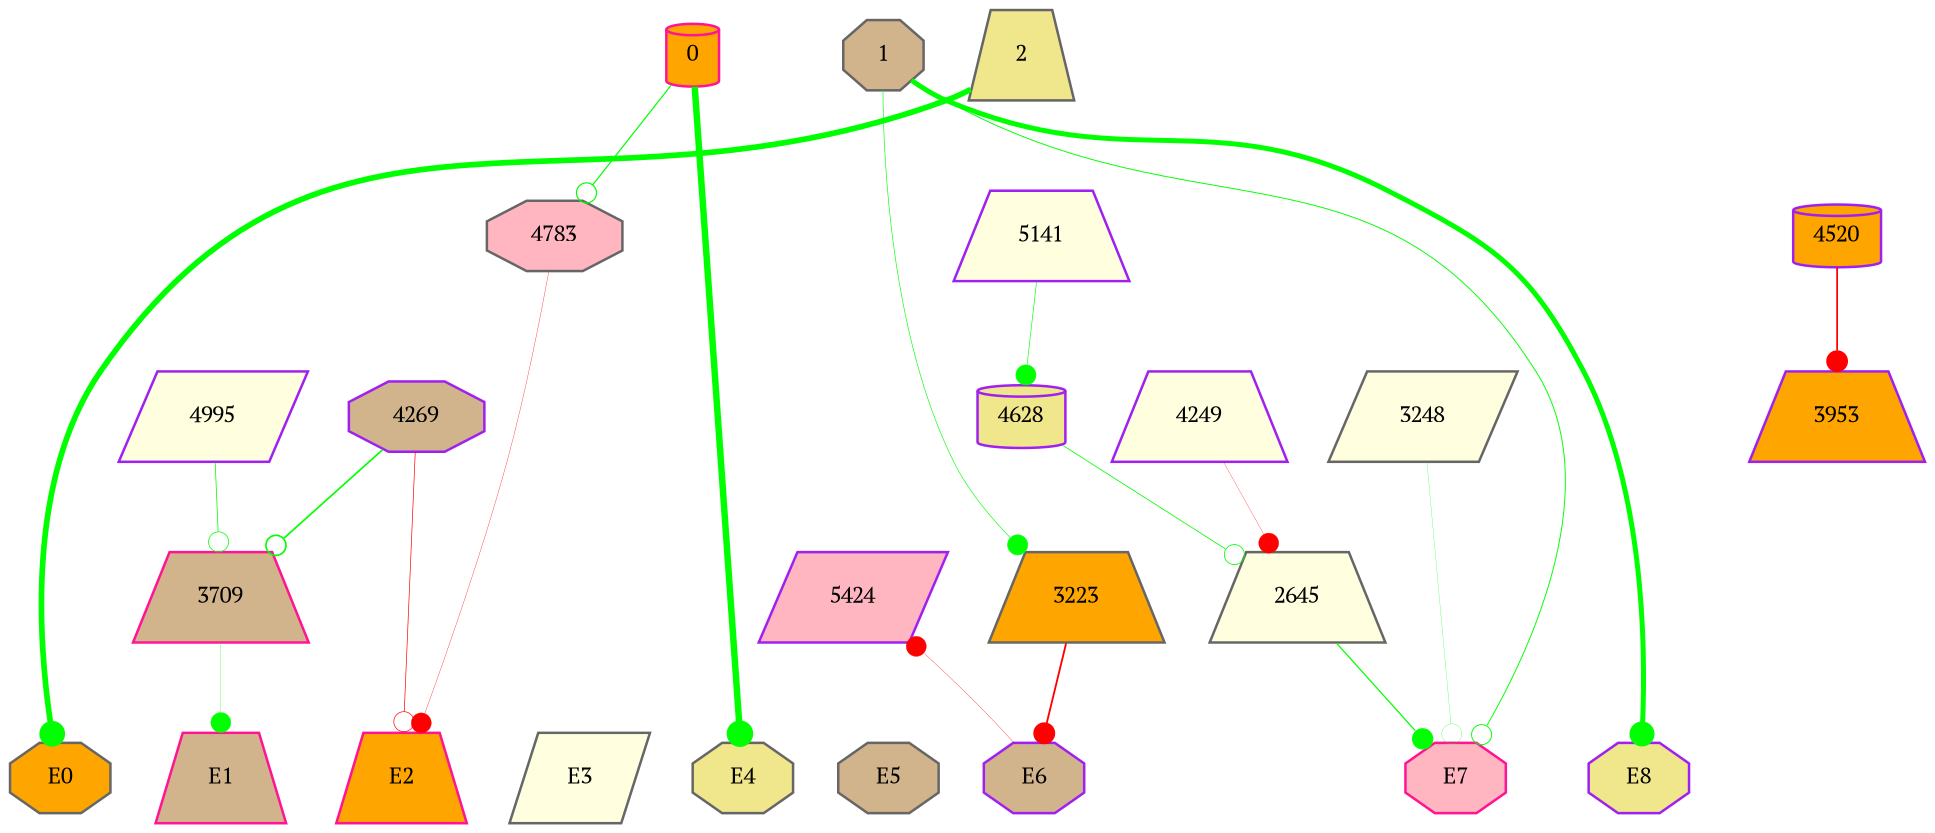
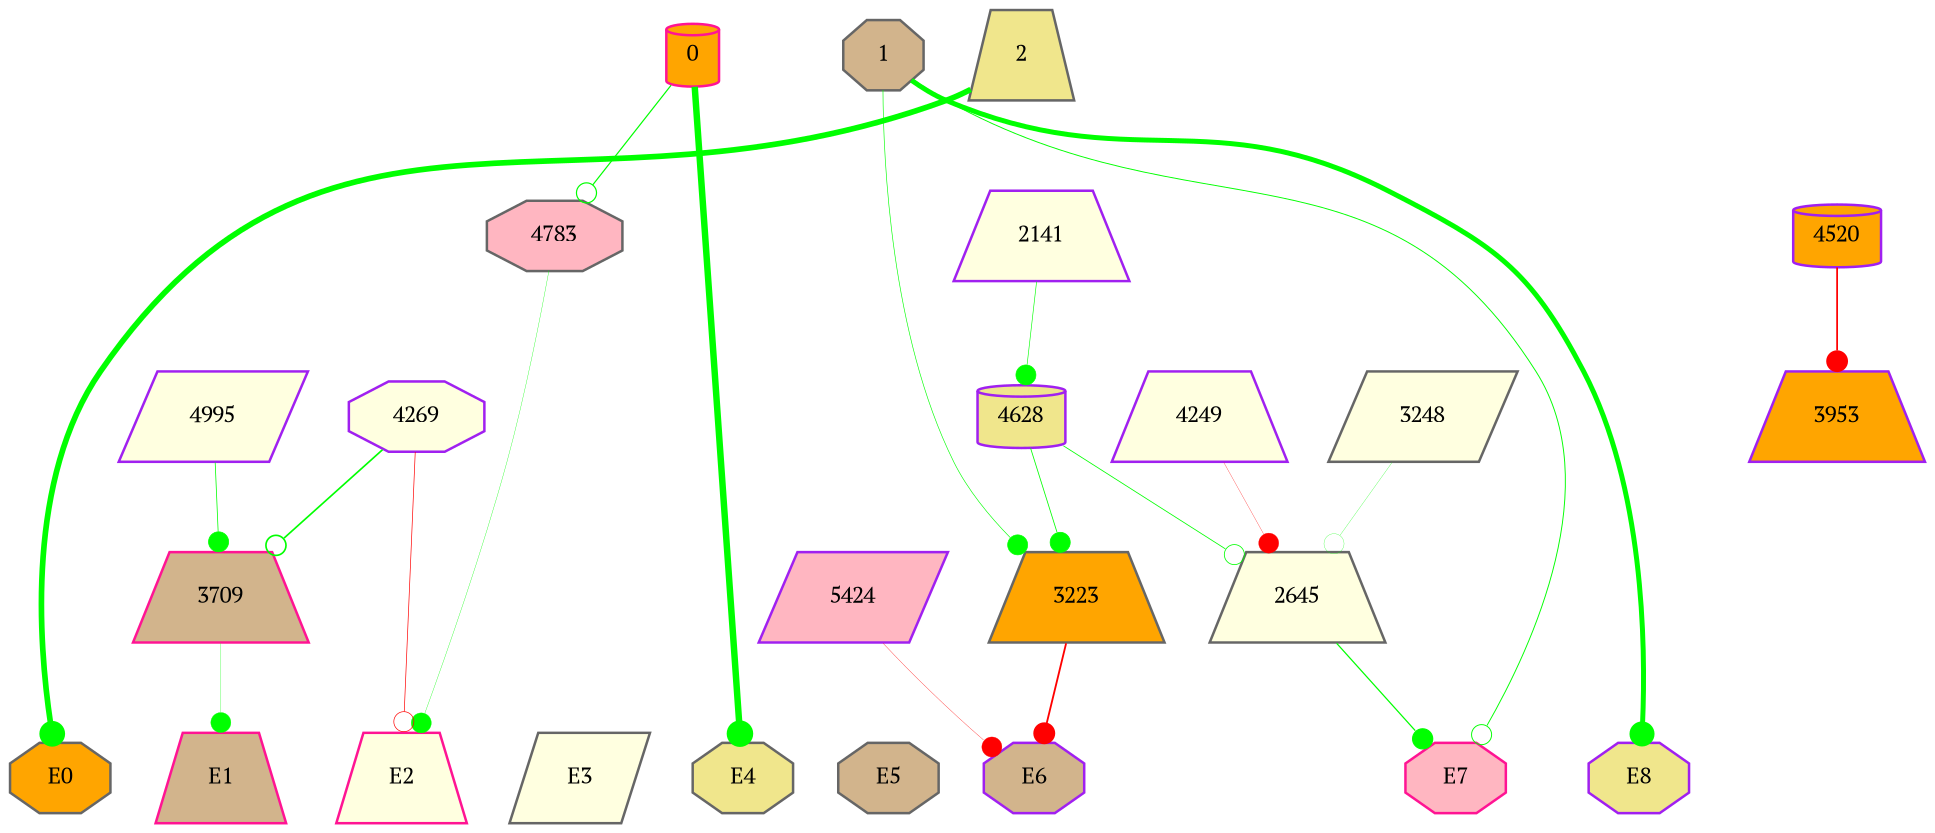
node "5141": label "5141" -> "2141"
node "4269": fillcolor tan -> lightyellow
edge "4628" -> "3223": added
edge "4783" -> "E2": color red -> green
edge "4995" -> "3709": arrowhead odot -> dot
edge "3248" -> "E7": now "3248" -> "2645"
edge "E6" -> "5424": reversed
node "E2": fillcolor orange -> lightyellow
